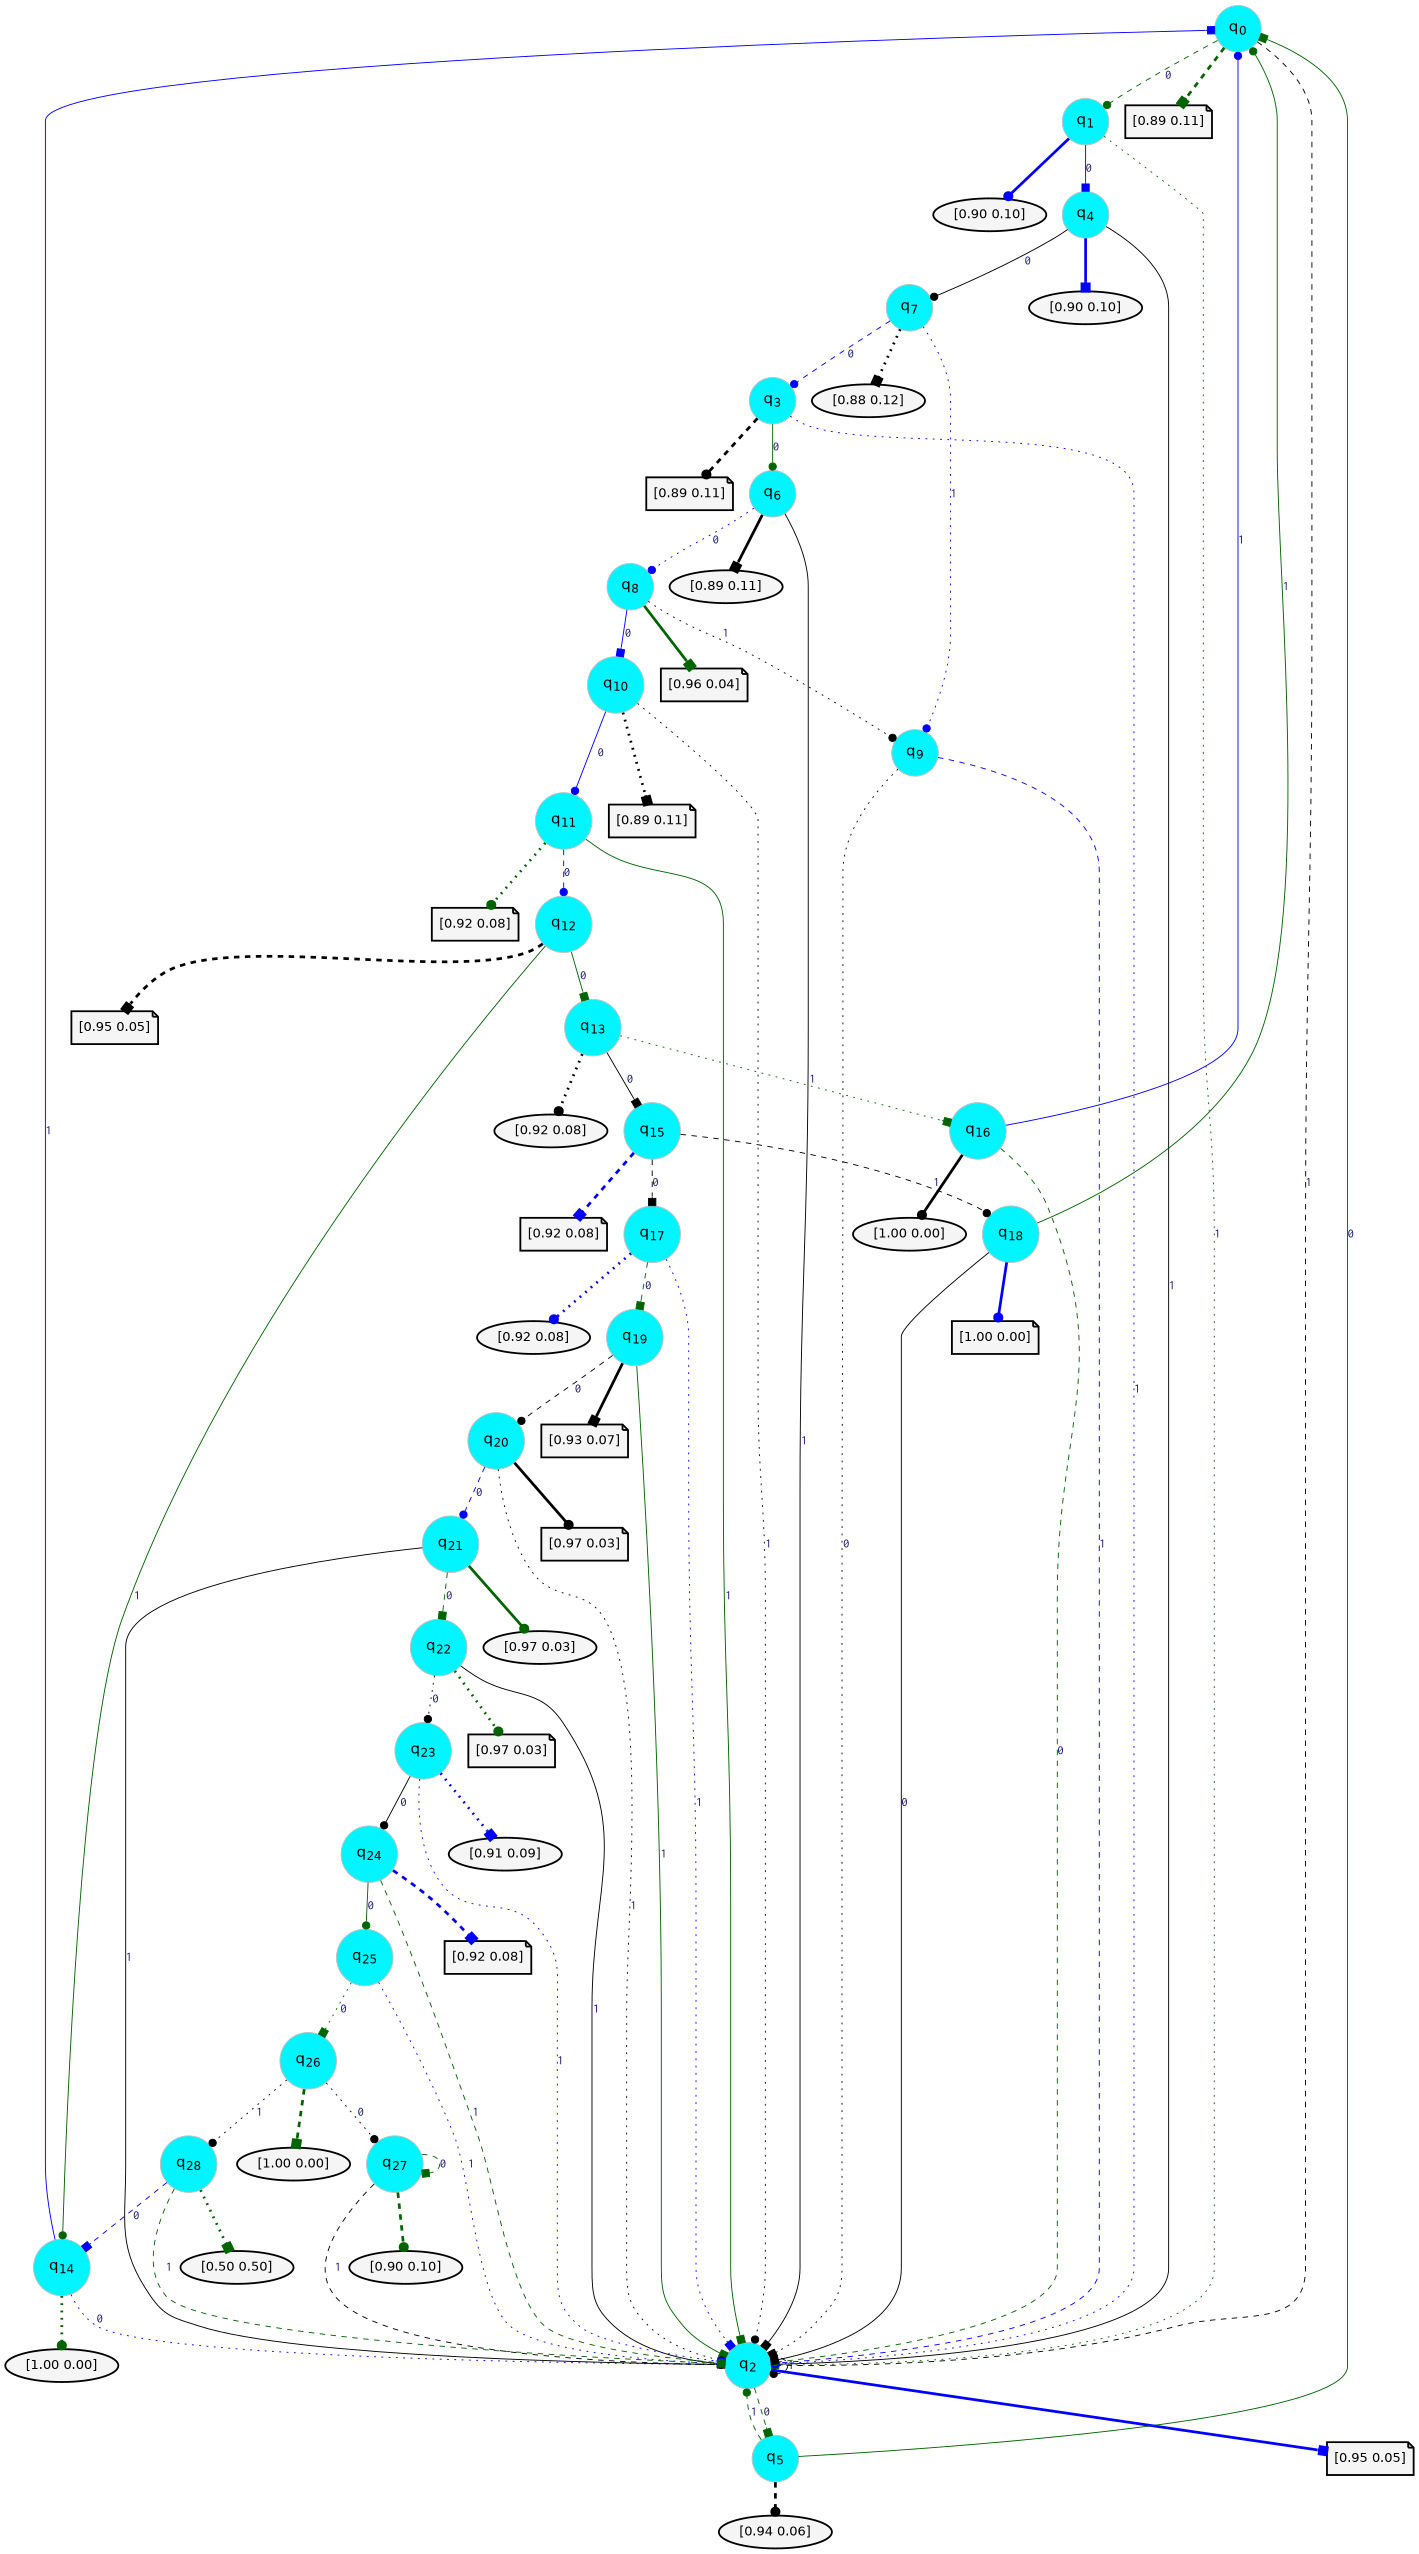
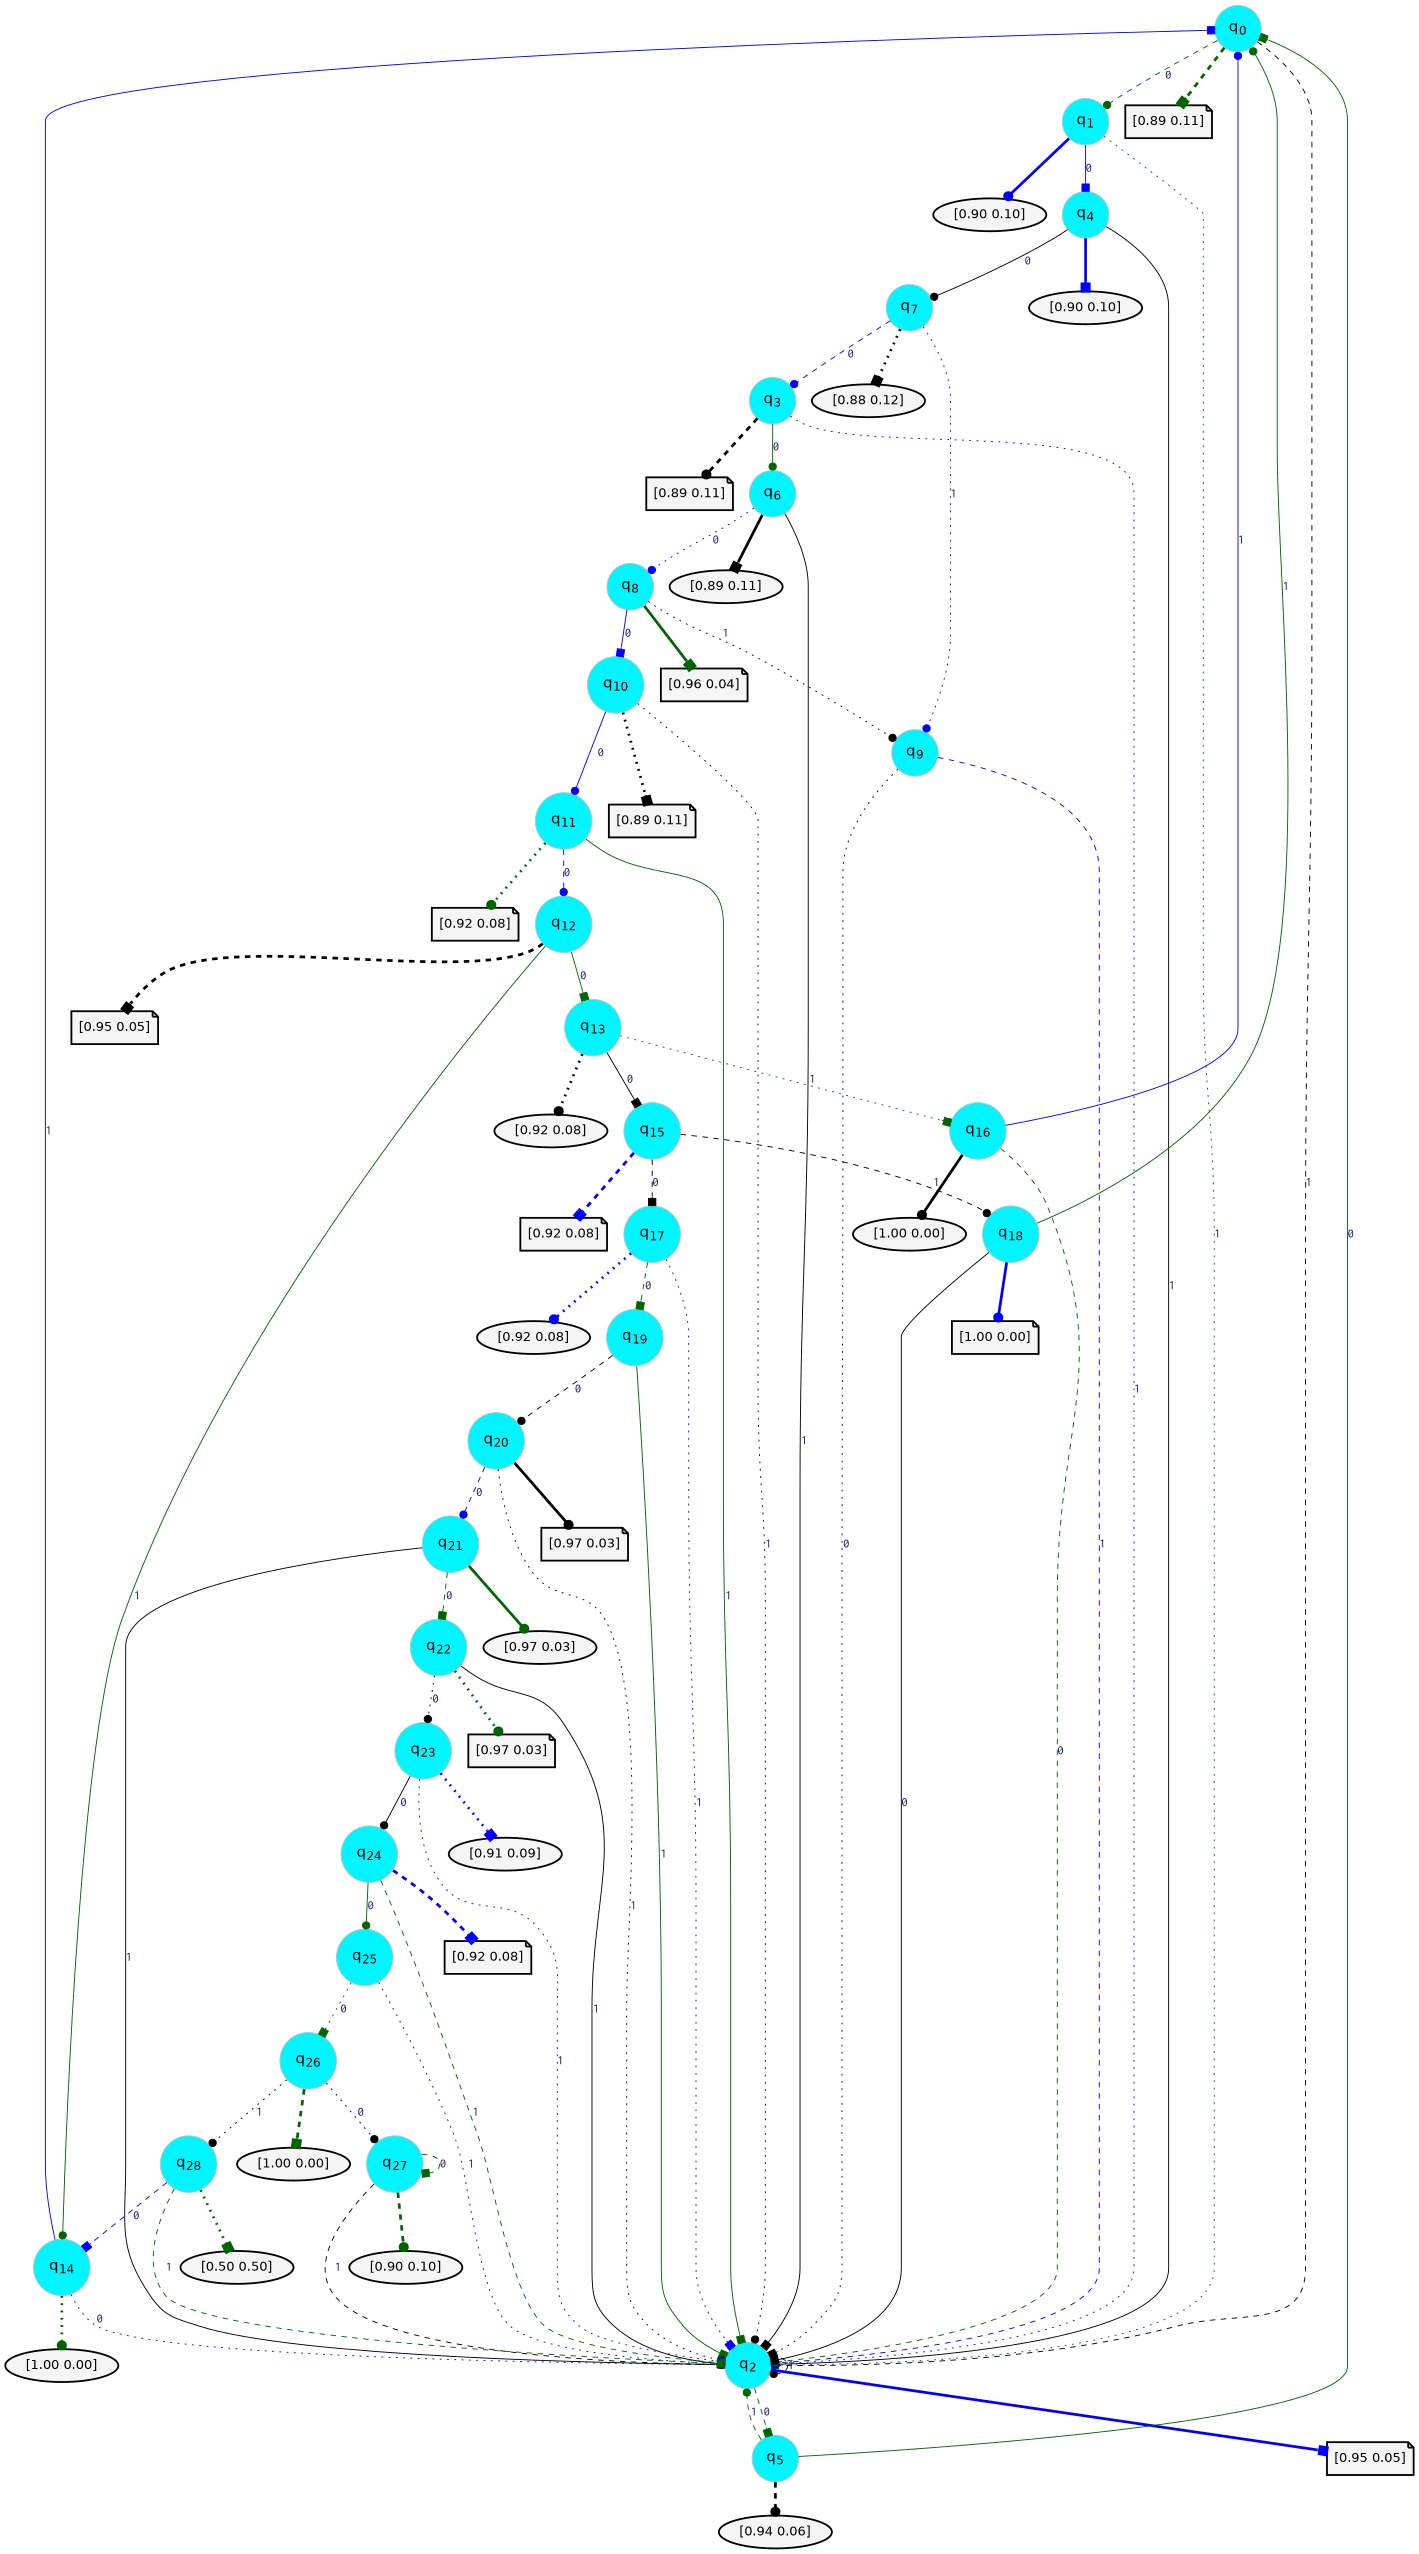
node "[0.93 0.07]": removed
